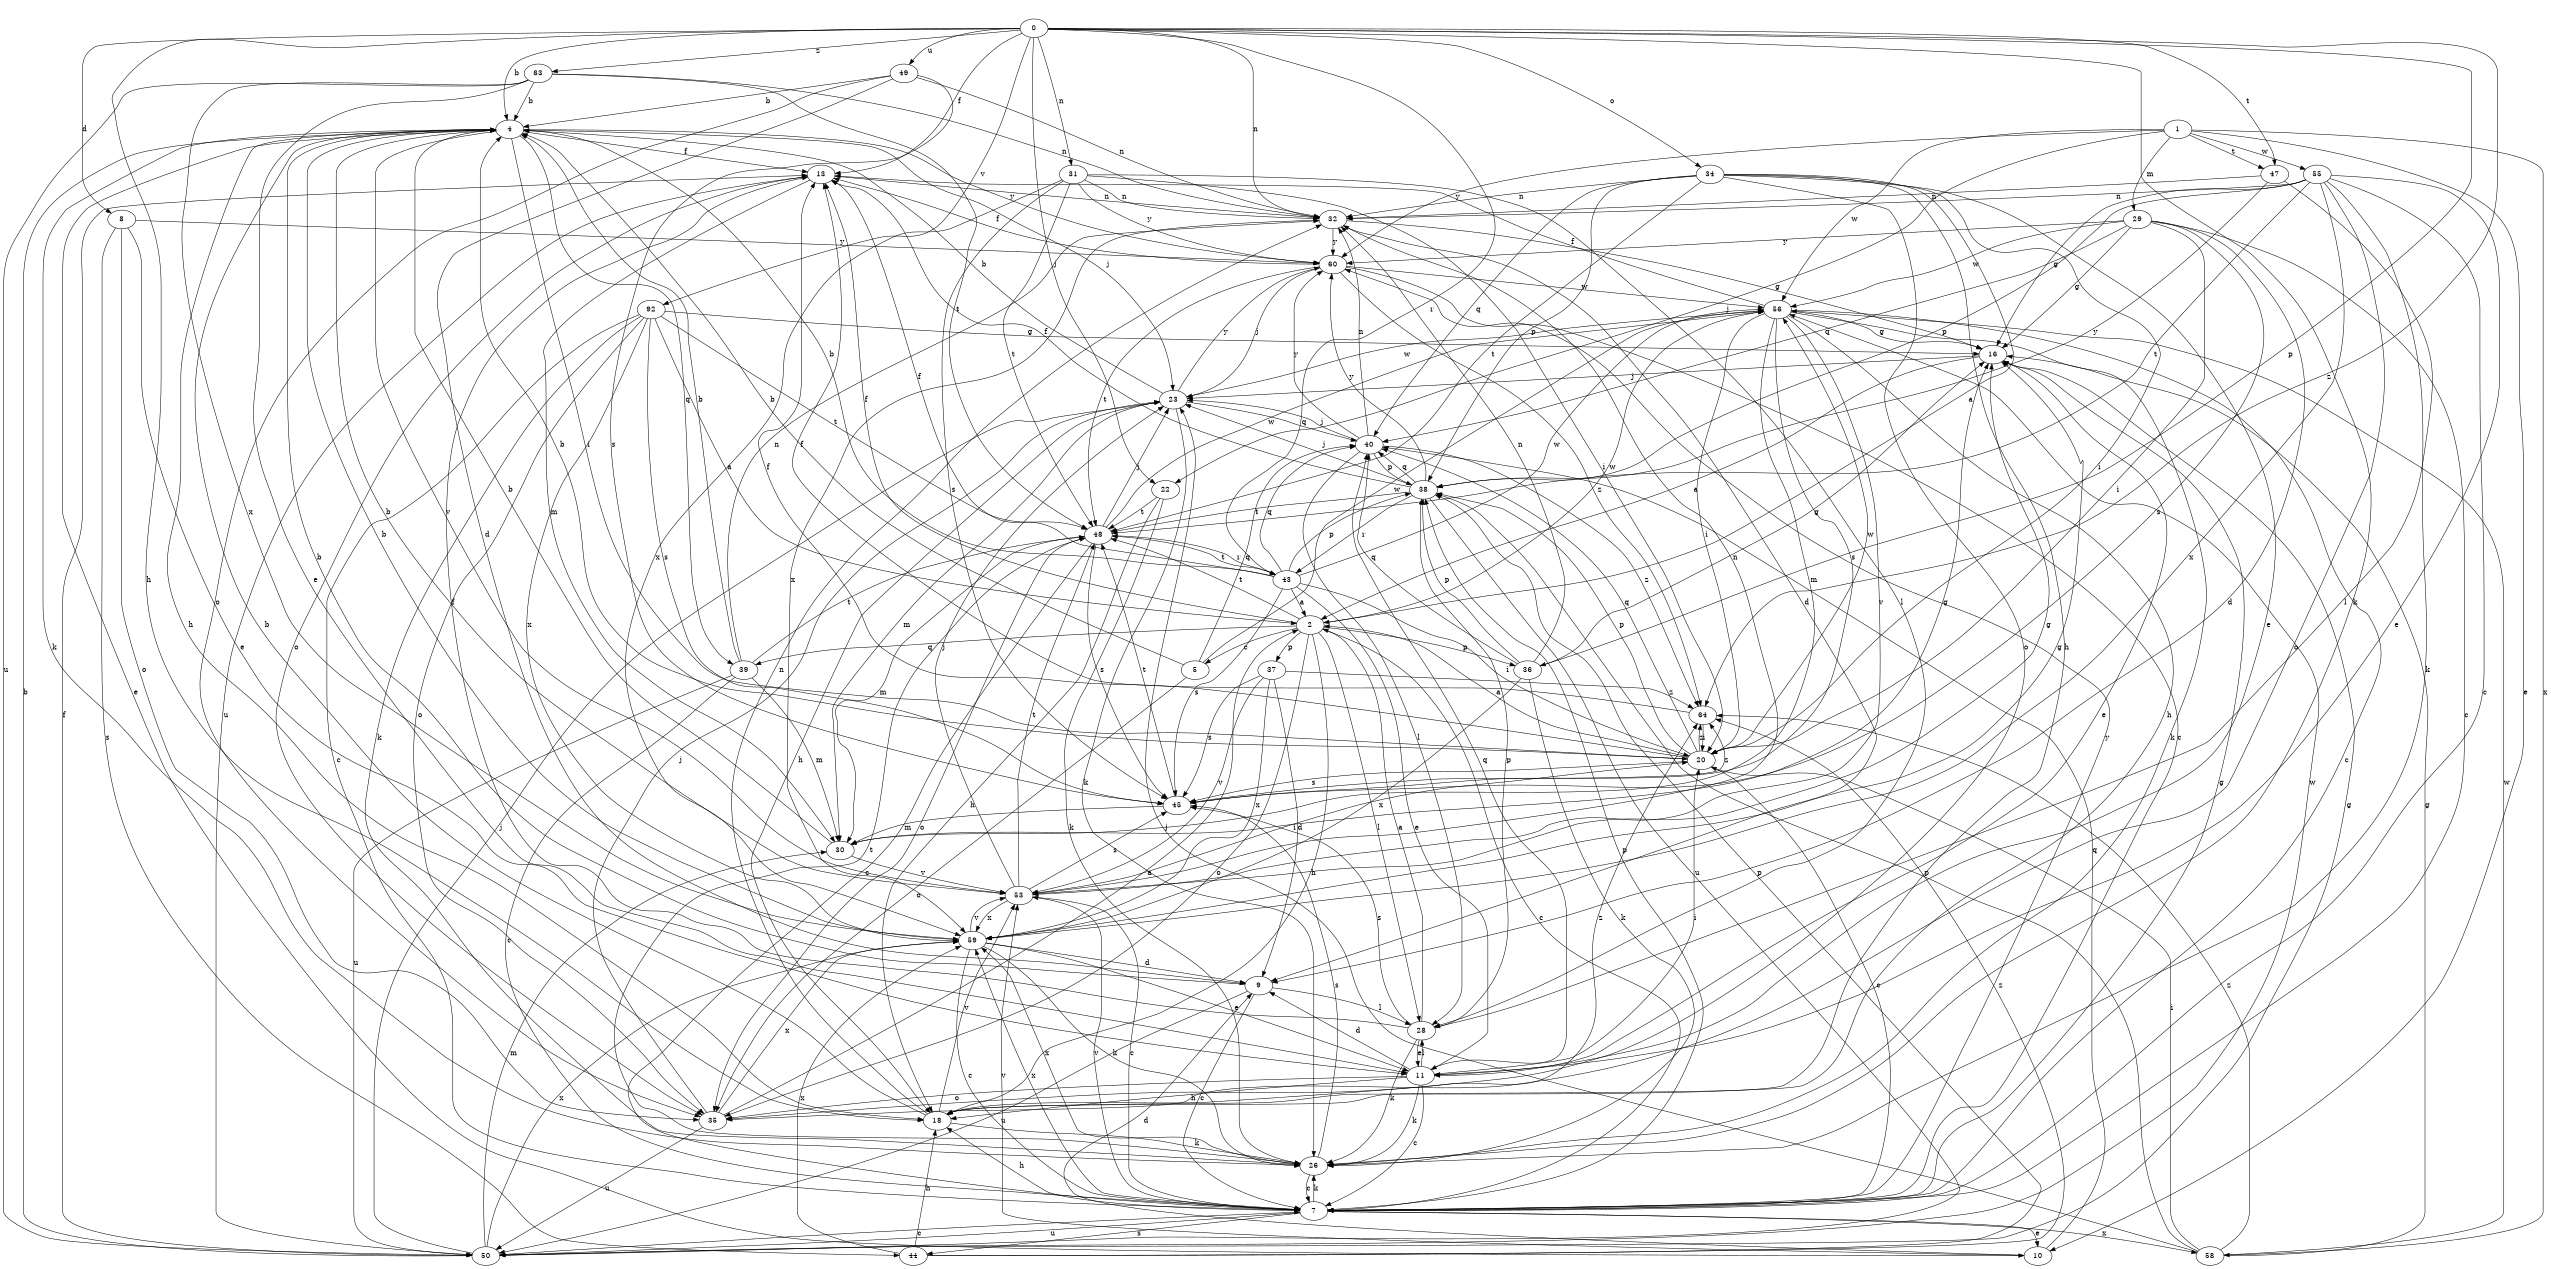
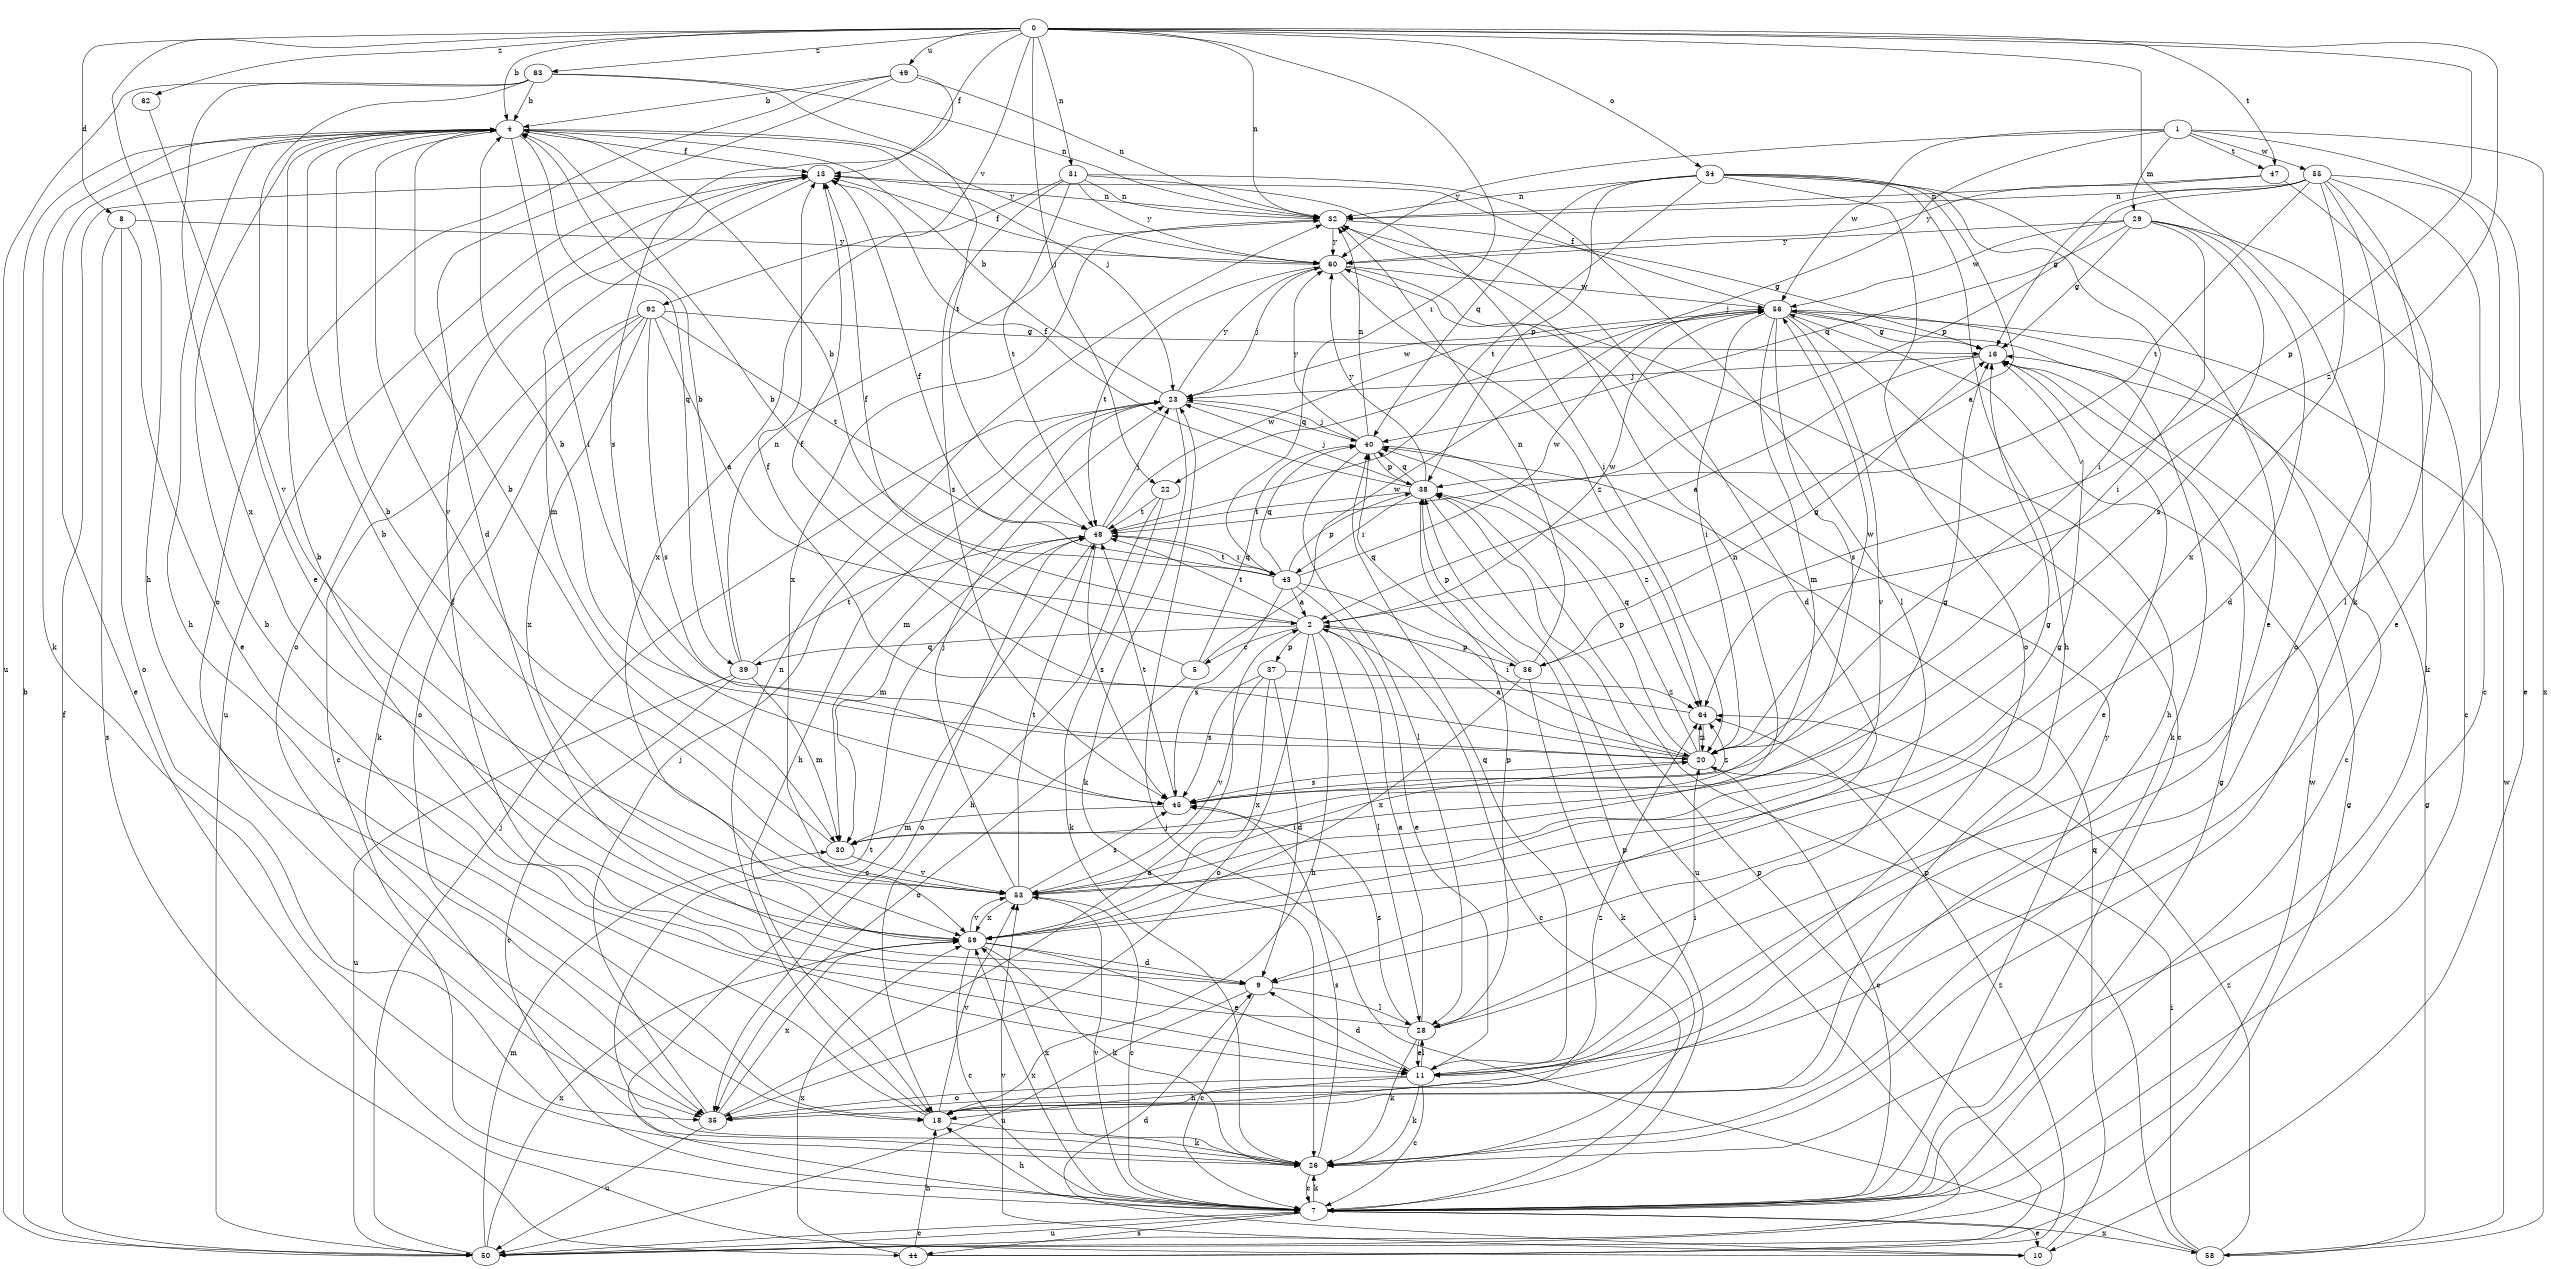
node "62": added
edge "47" -> "38": now "47" -> "60"
